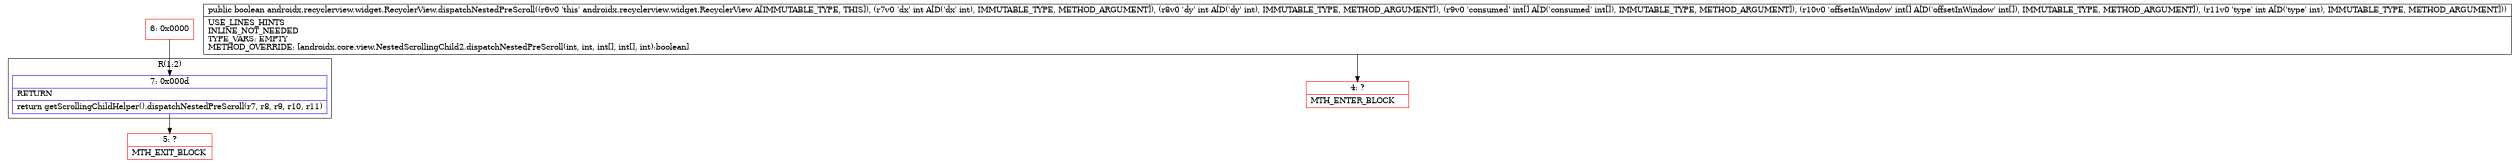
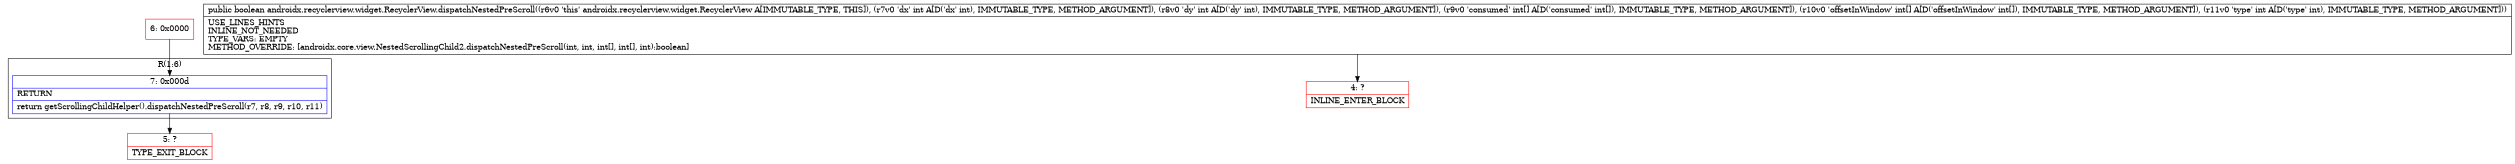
cluster "R(1:2)": label "R(1:2)" -> "R(1:6)"
node "4: ?": text "MTH_ENTER_BLOCK" -> "INLINE_ENTER_BLOCK"
node "5: ?": text "MTH_EXIT_BLOCK" -> "TYPE_EXIT_BLOCK"
